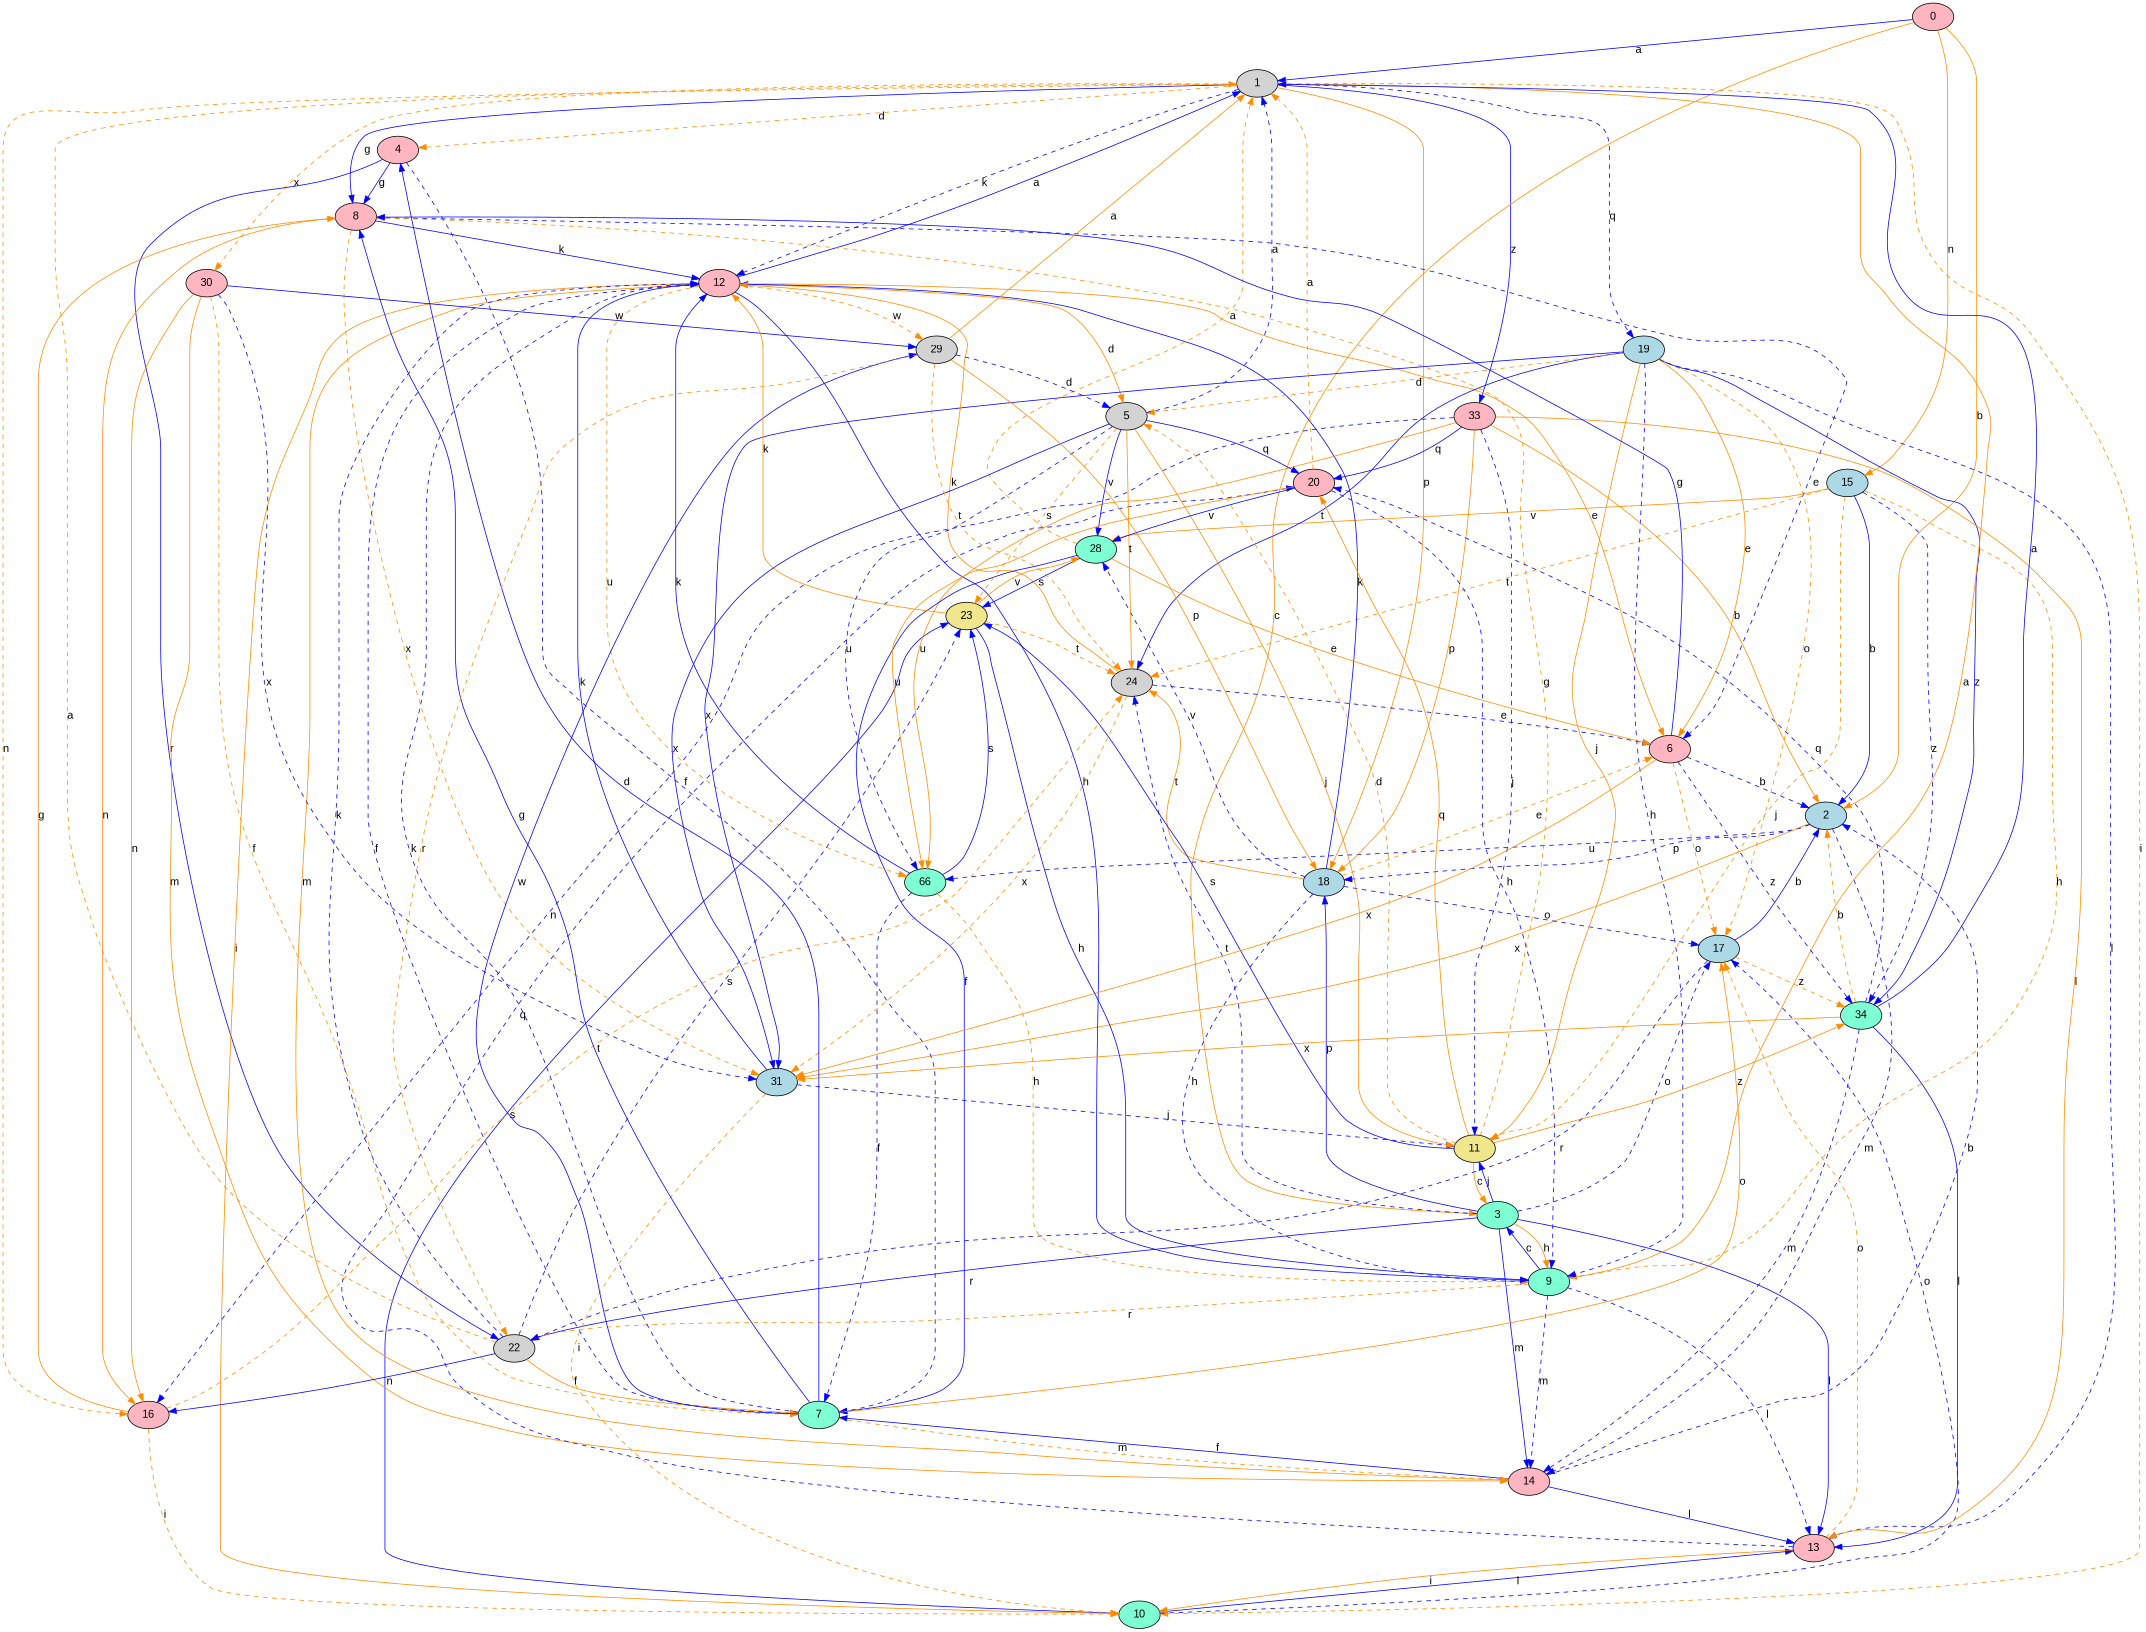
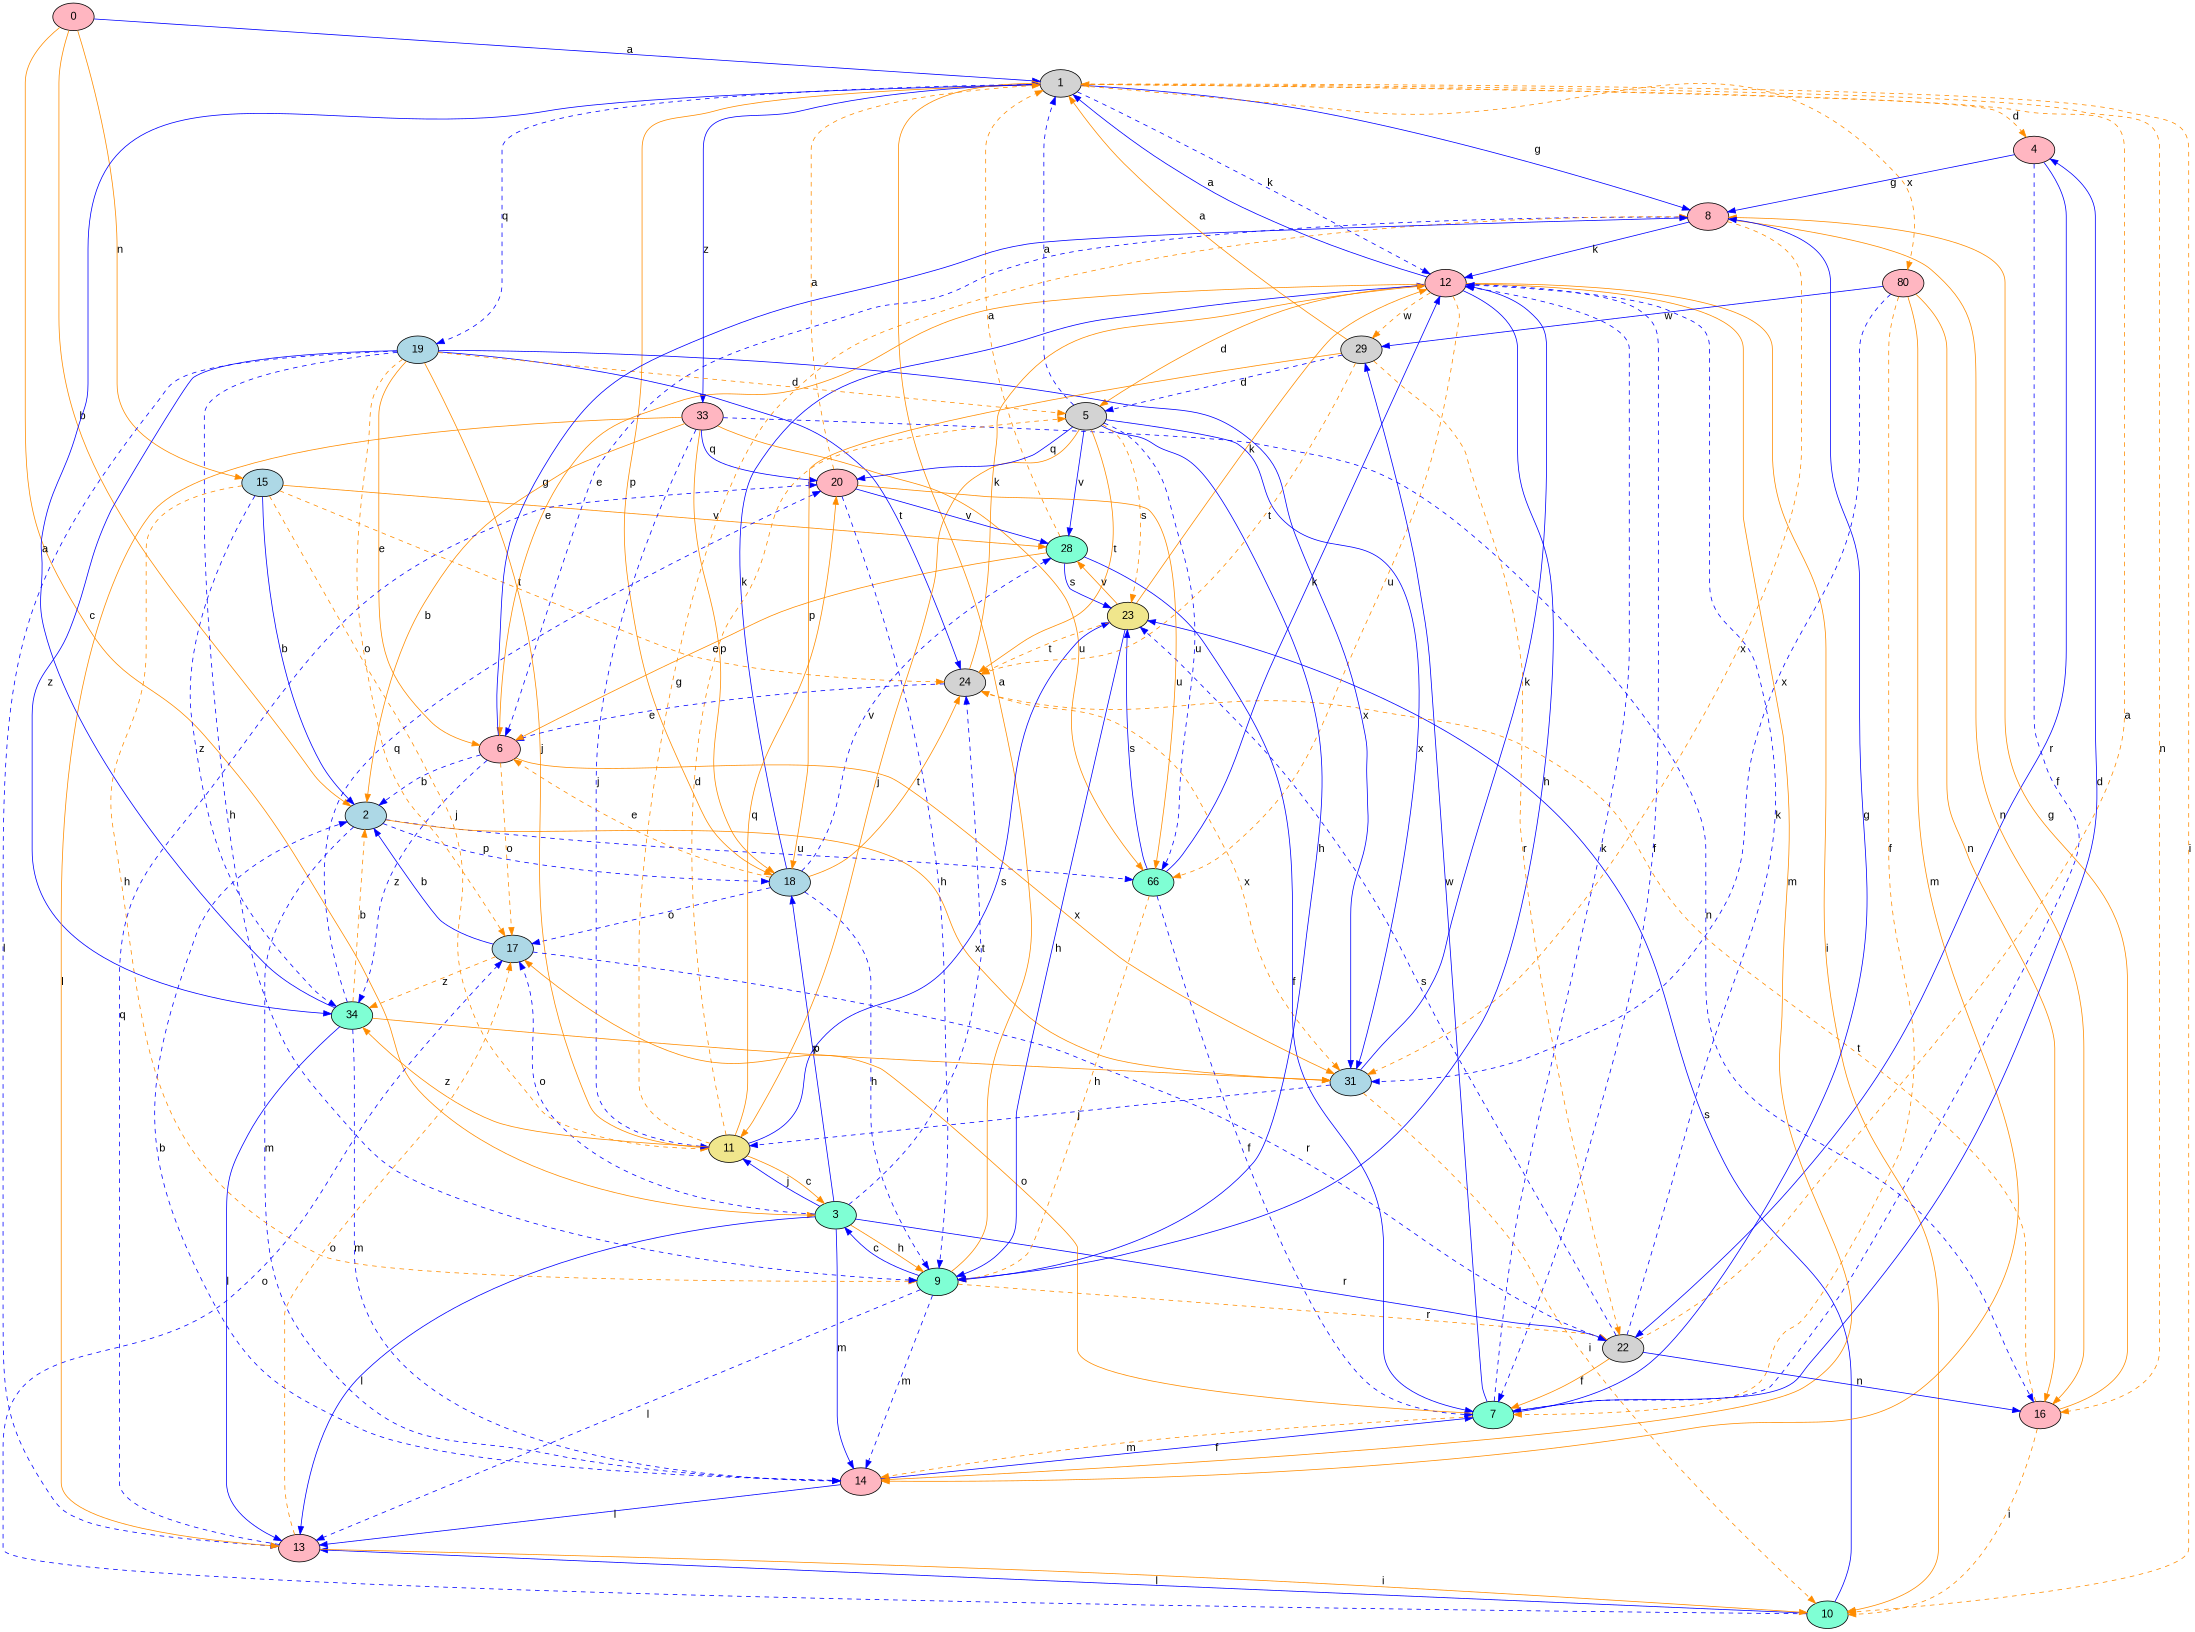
node "30": label "30" -> "80"
edge "5" -> "9": added, label "h"
